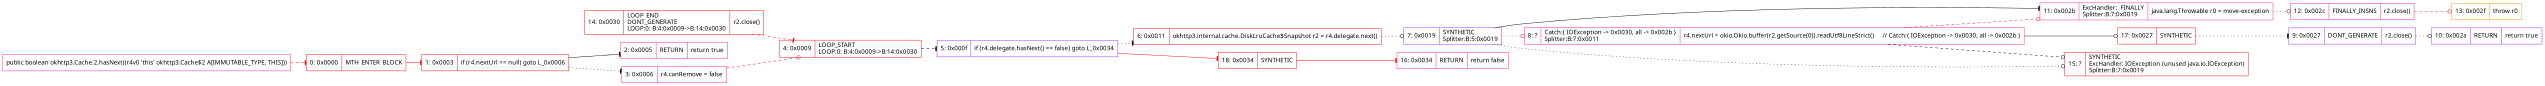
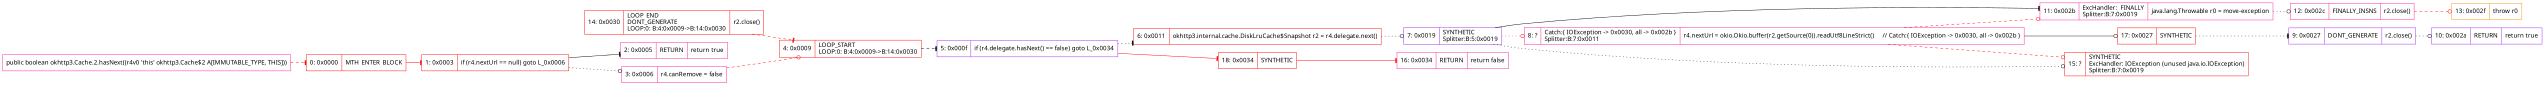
edge "8: ?" -> "15: ?": color black -> red
edge "1: 0x0003" -> "3: 0x0006": arrowhead tee -> odot
